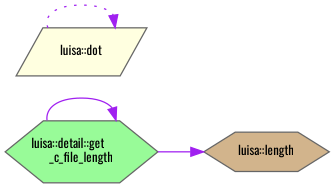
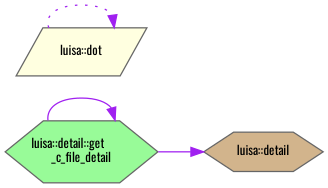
node "luisa::detail::get _c_file_length": label "luisa::detail::get _c_file_length" -> "luisa::detail::get _c_file_detail"
node "luisa::length": label "luisa::length" -> "luisa::detail"
